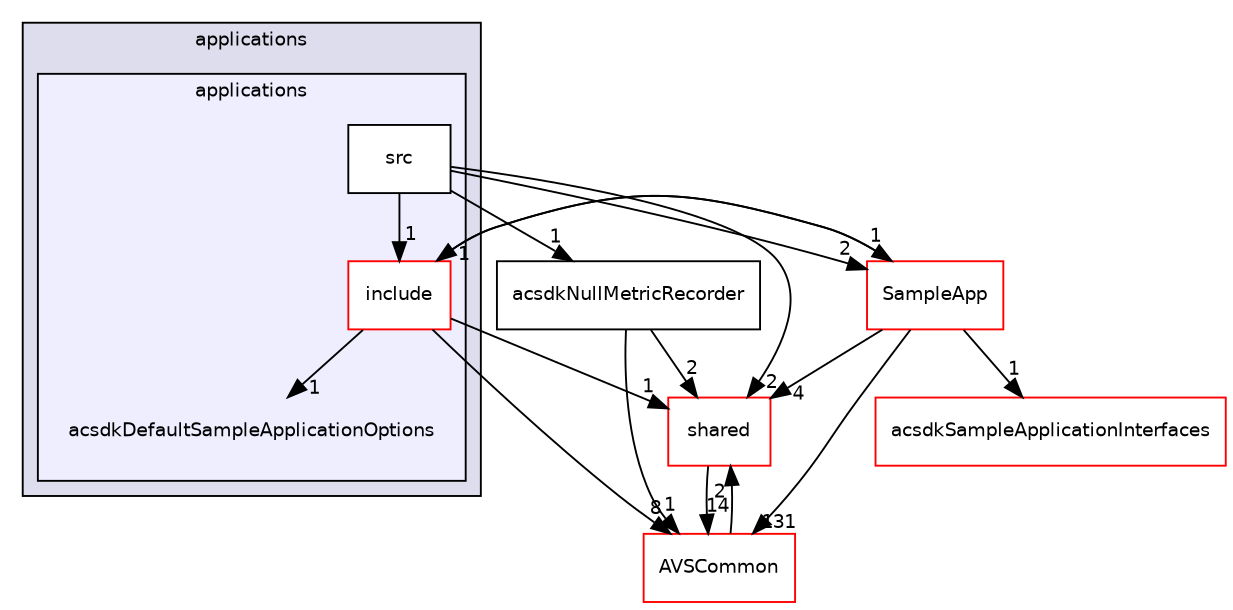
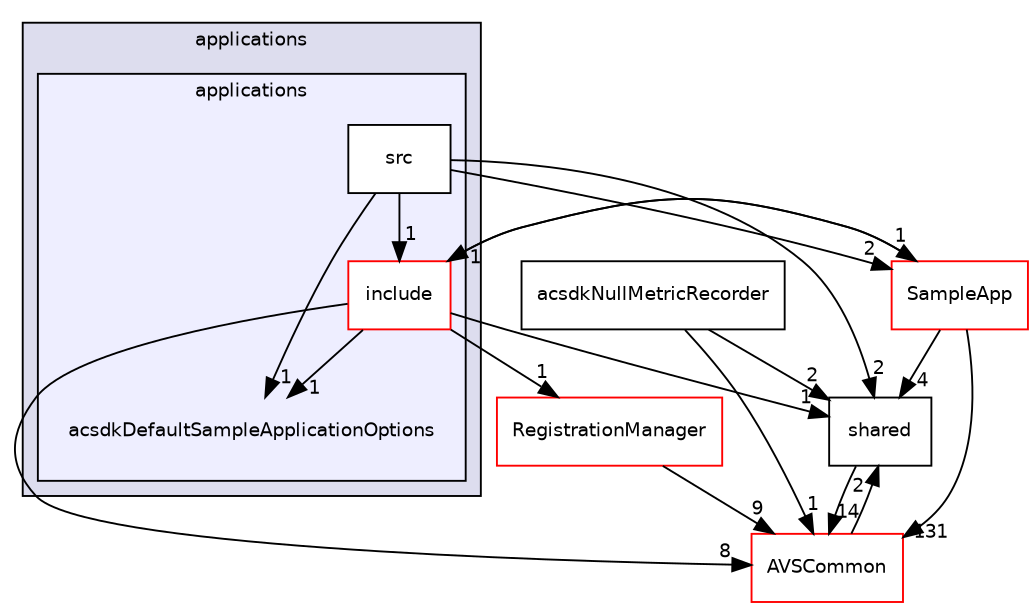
edge "src" -> "acsdkNullMetricRecorder": now "src" -> "acsdkDefaultSampleApplicationOptions"
node "RegistrationManager": added
node "shared": color red -> black
node "acsdkSampleApplicationInterfaces": removed
